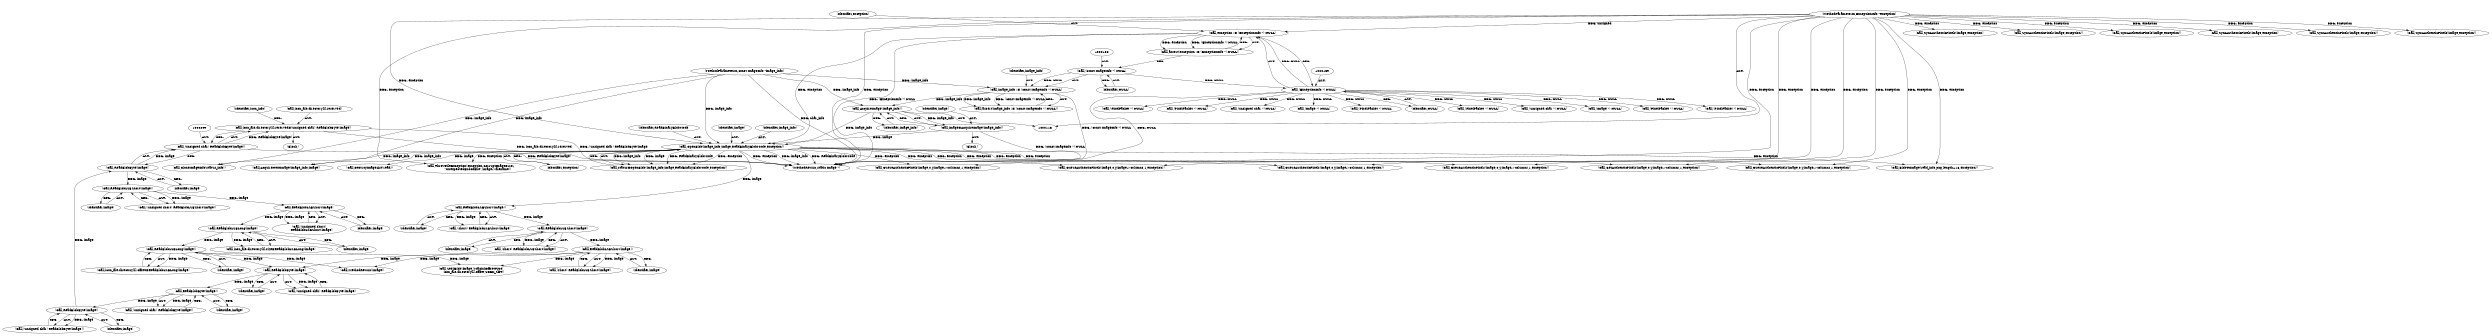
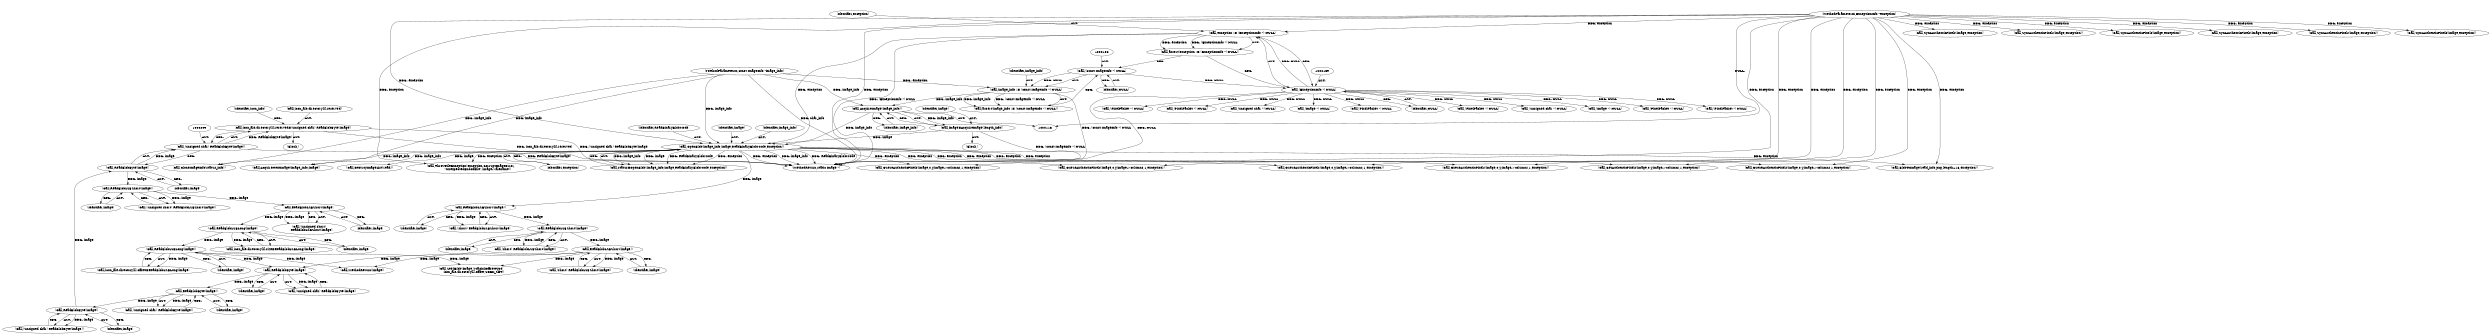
edge "(MethodParameterIn,ExceptionInfo *exception)" -> "(Call,exception != (ExceptionInfo *) NULL)": label "DDG: unsigned" -> "DDG: exception"
edge "(Call,assert(exception != (ExceptionInfo *) NULL))" -> "(Call,exception != (ExceptionInfo *) NULL)": now "(Call,assert(exception != (ExceptionInfo *) NULL))" -> "(Call,(ExceptionInfo *) NULL)"
edge "(MethodParameterIn,ExceptionInfo *exception)" -> "1000113": label "AST: " -> "NULL: "
edge "(MethodParameterIn,const ImageInfo *image_info)" -> "(Call,image_info != (const ImageInfo *) NULL)": label "DDG: image_info" -> "DDG: exception"
edge "(Call,assert(image_info != (const ImageInfo *) NULL))" -> "(Call,image_info != (const ImageInfo *) NULL)": now "(Call,assert(image_info != (const ImageInfo *) NULL))" -> "(Call,(const ImageInfo *) NULL)"
node "(Call,image=AcquireImage(image_info))": label "(Call,image=AcquireImage(image_info))" -> "(Call,image=AcquireImage(length_info))"
